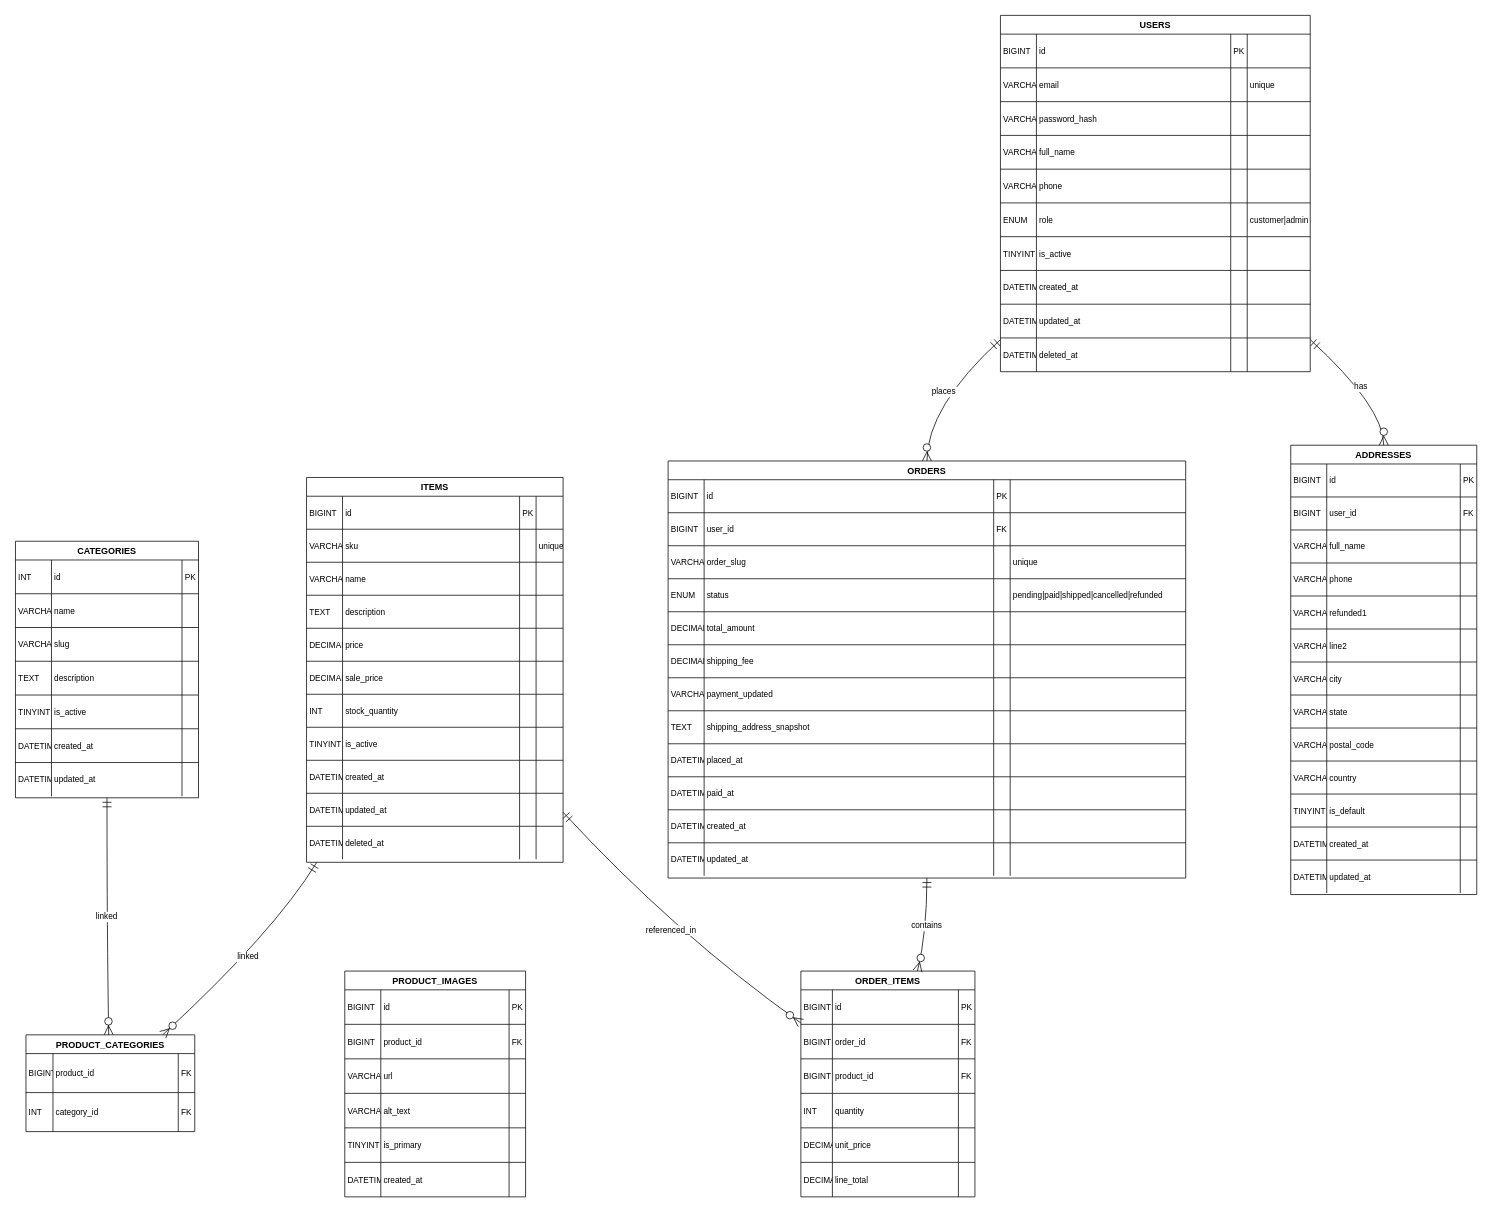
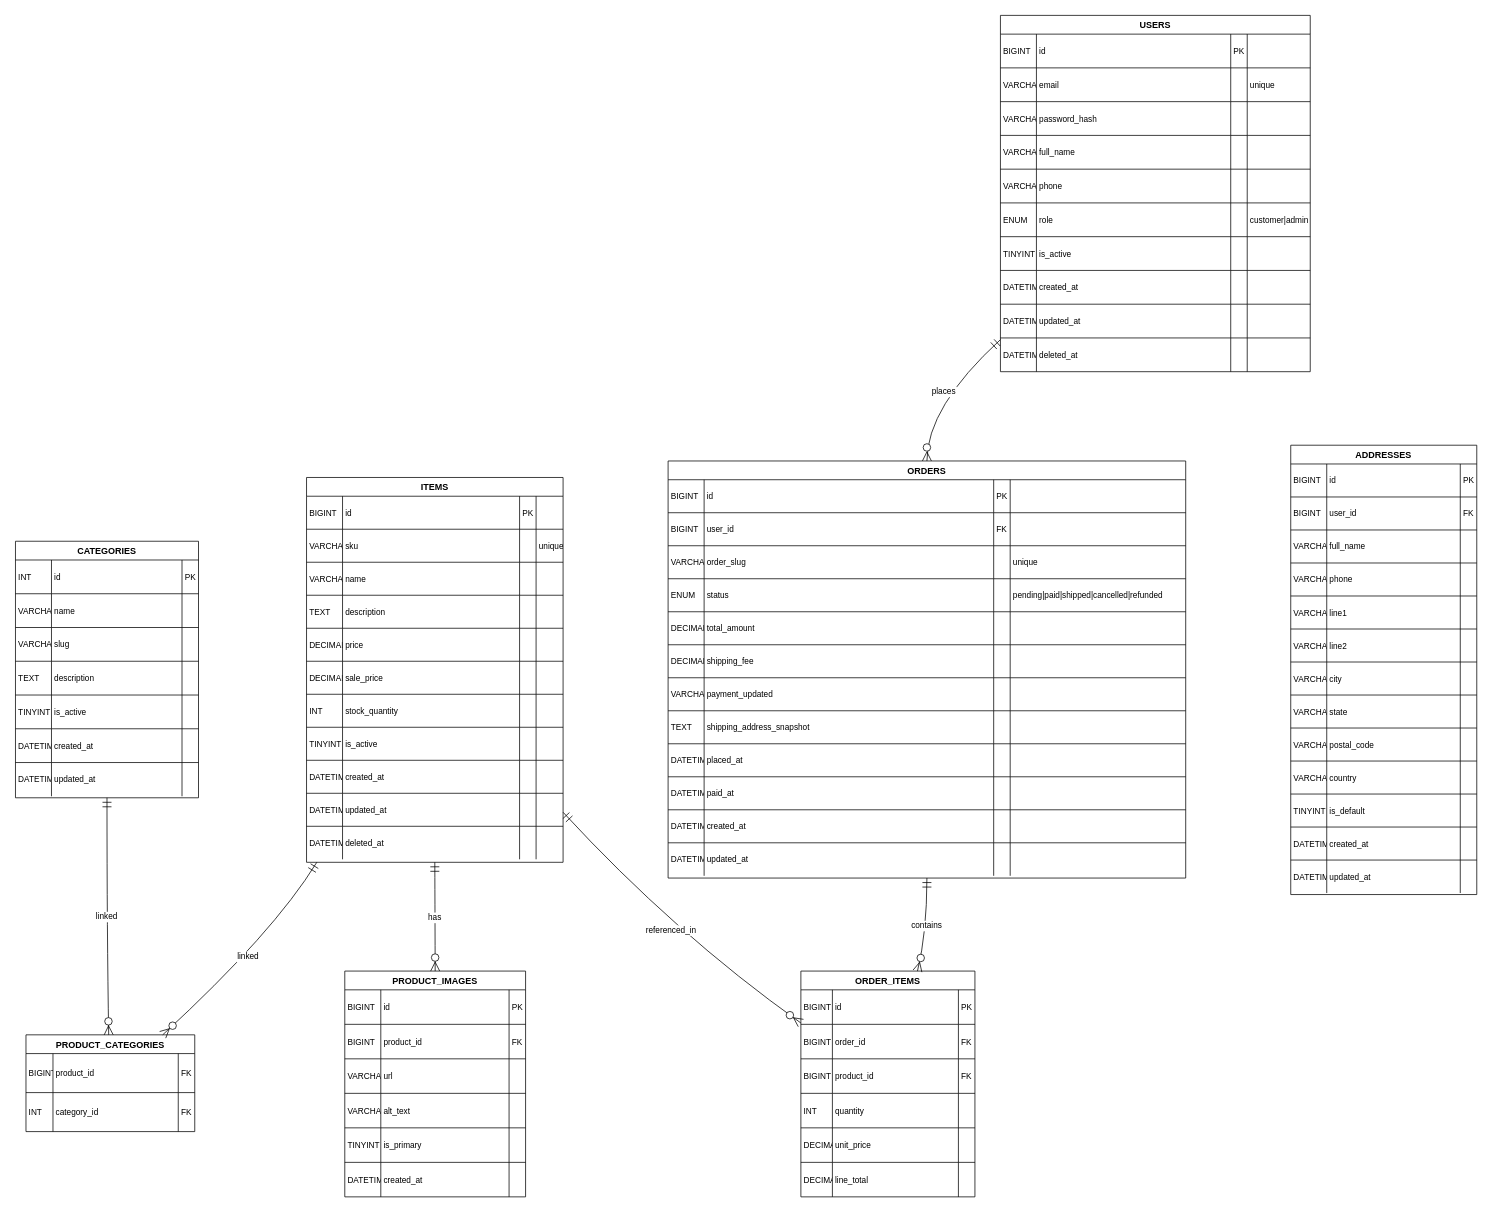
edge "USERS" -- "ADDRESSES": removed, label "has"
node "refunded1": label "refunded1" -> "line1"
edge "ITEMS" -- "PRODUCT_IMAGES": added, label "has"
